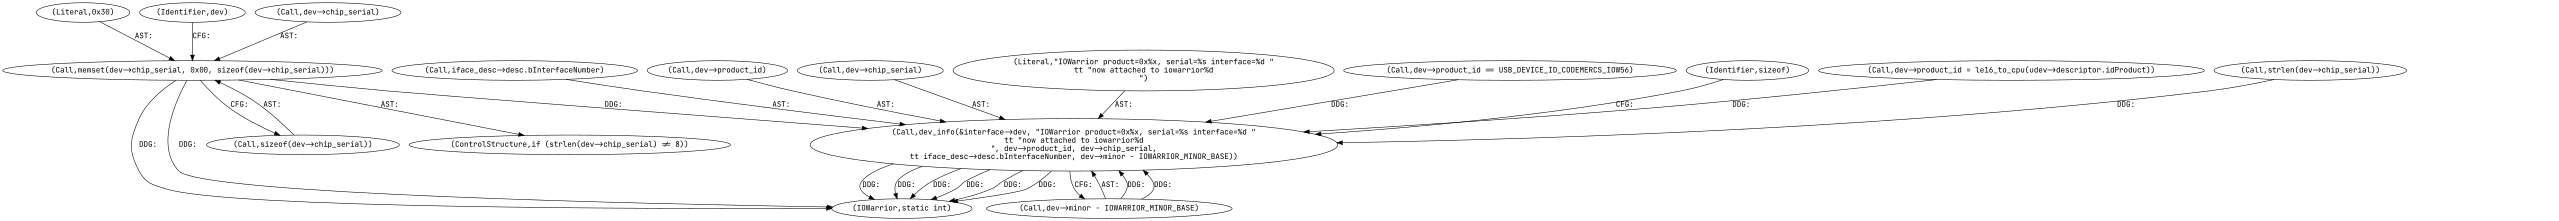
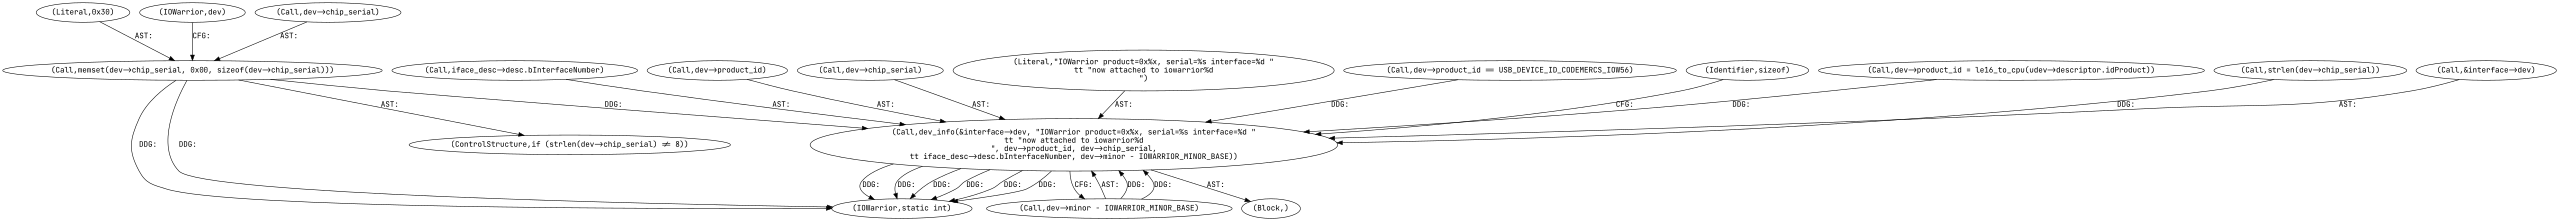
node "(Identifier,dev)": label "(Identifier,dev)" -> "(IOWarrior,dev)"
node "(Call,&interface->dev)": added
node "(Call,sizeof(dev->chip_serial))": removed
node "(Block,)": added
